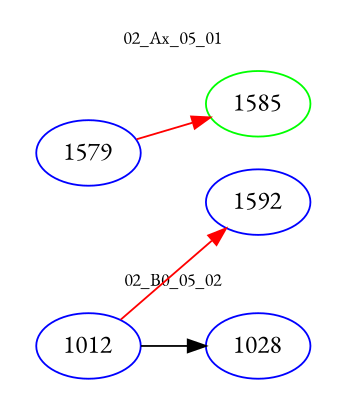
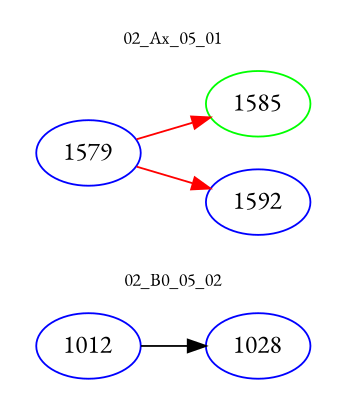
edge "1012" -> "1592": now "1579" -> "1592"
